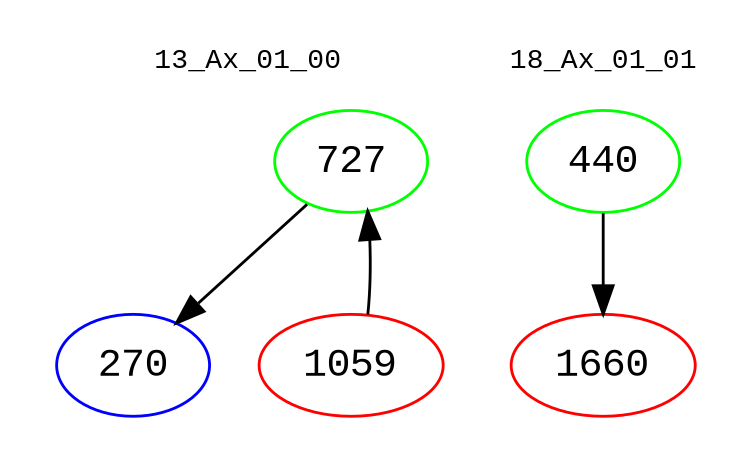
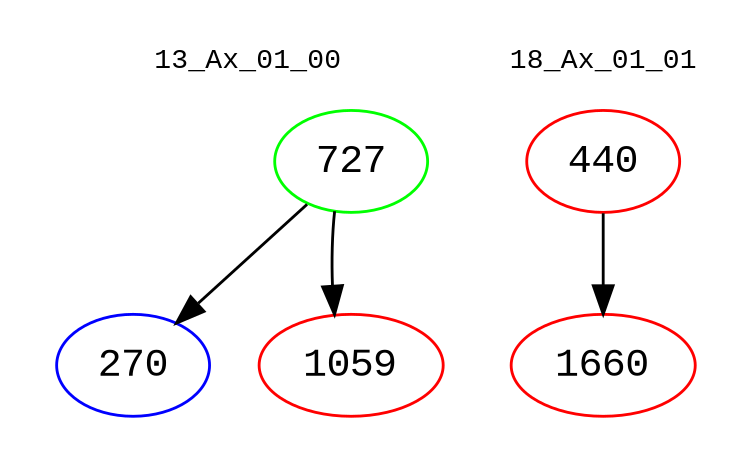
node "440": color green -> red
edge "1059" -> "727": reversed
